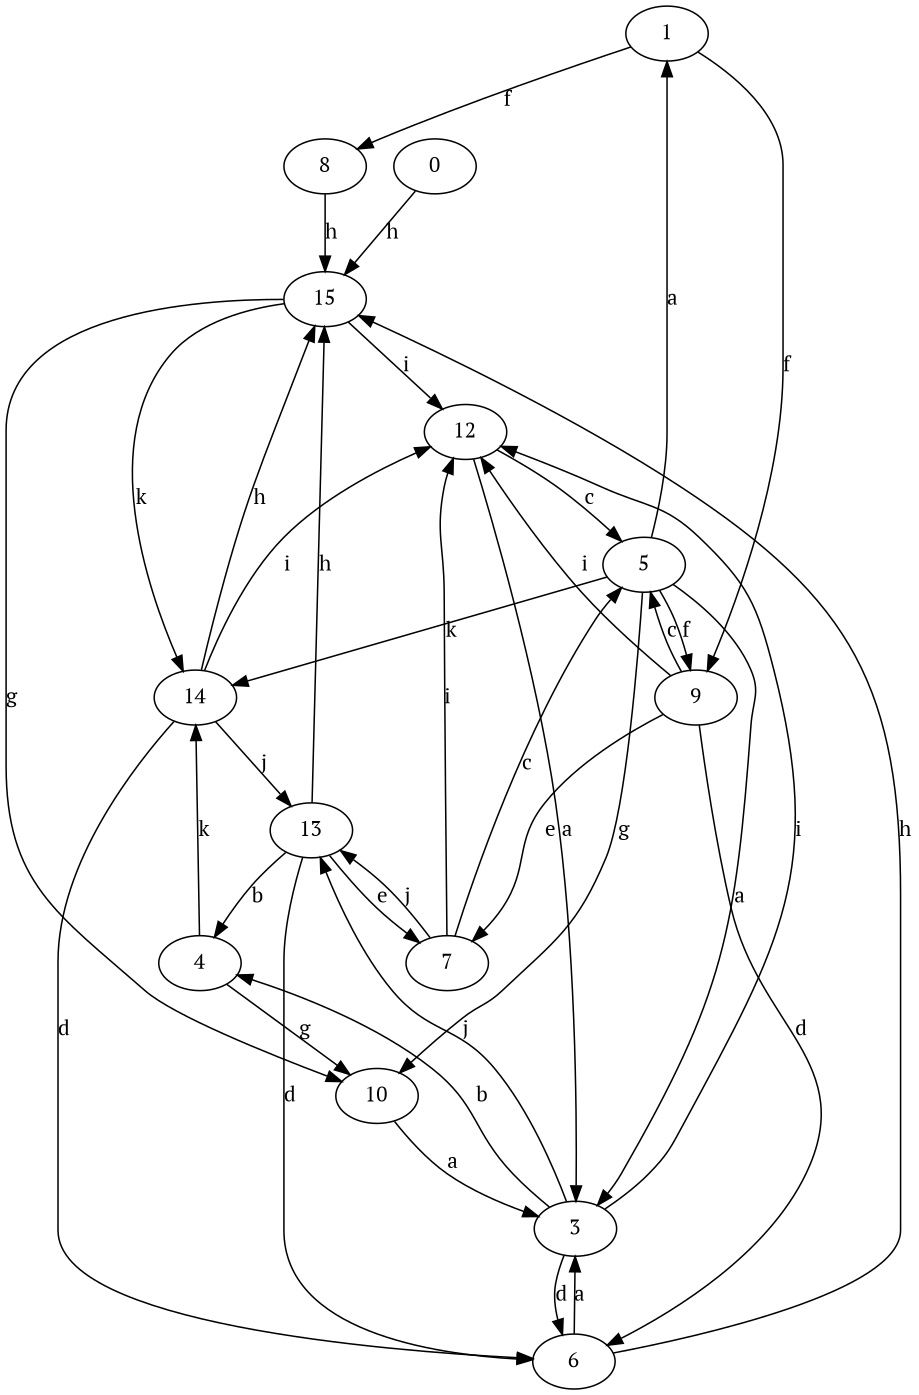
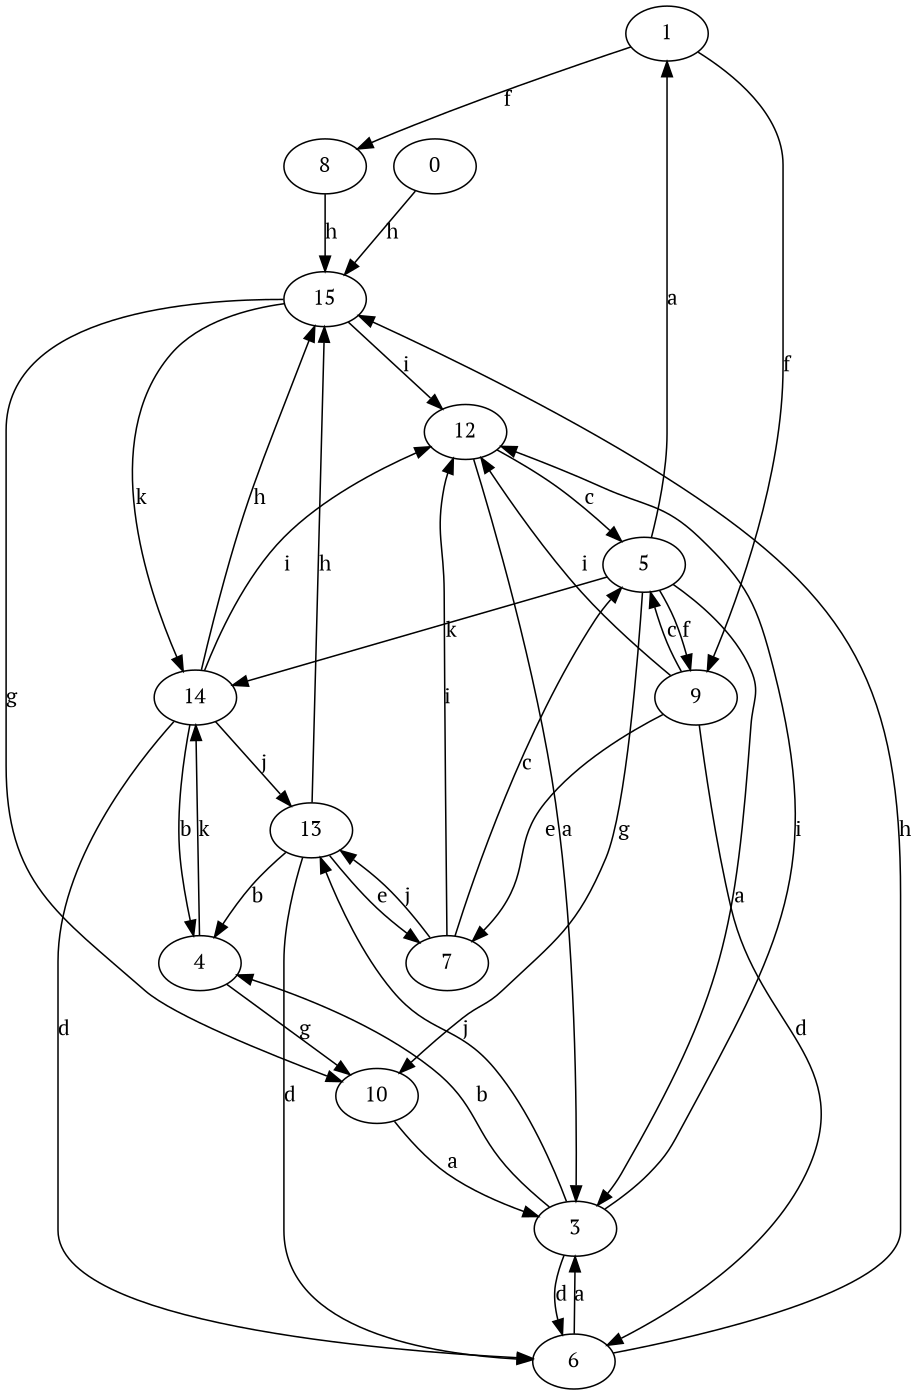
edge "14" -> "4": added, label "b"
